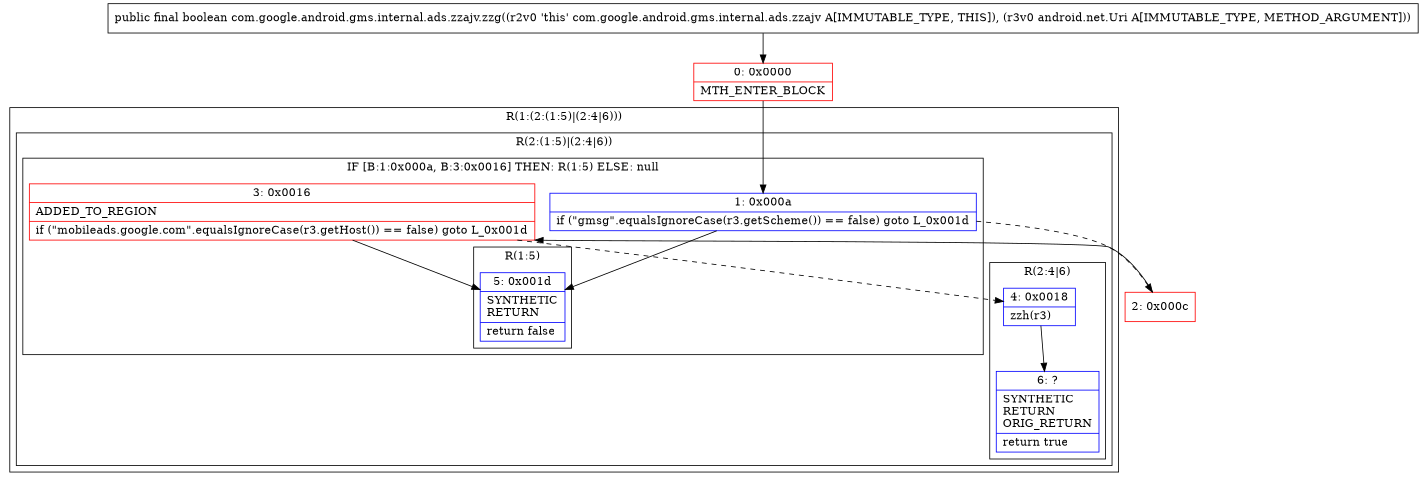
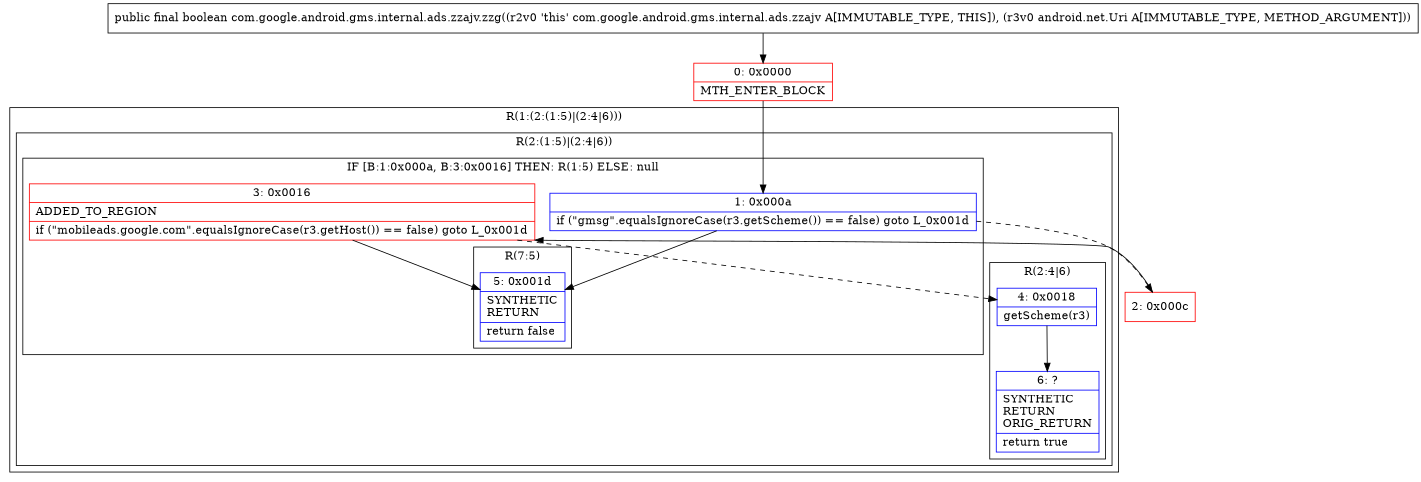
cluster "R(1:5)": label "R(1:5)" -> "R(7:5)"
node "4: 0x0018": text "zzh(r3)" -> "getScheme(r3)"
